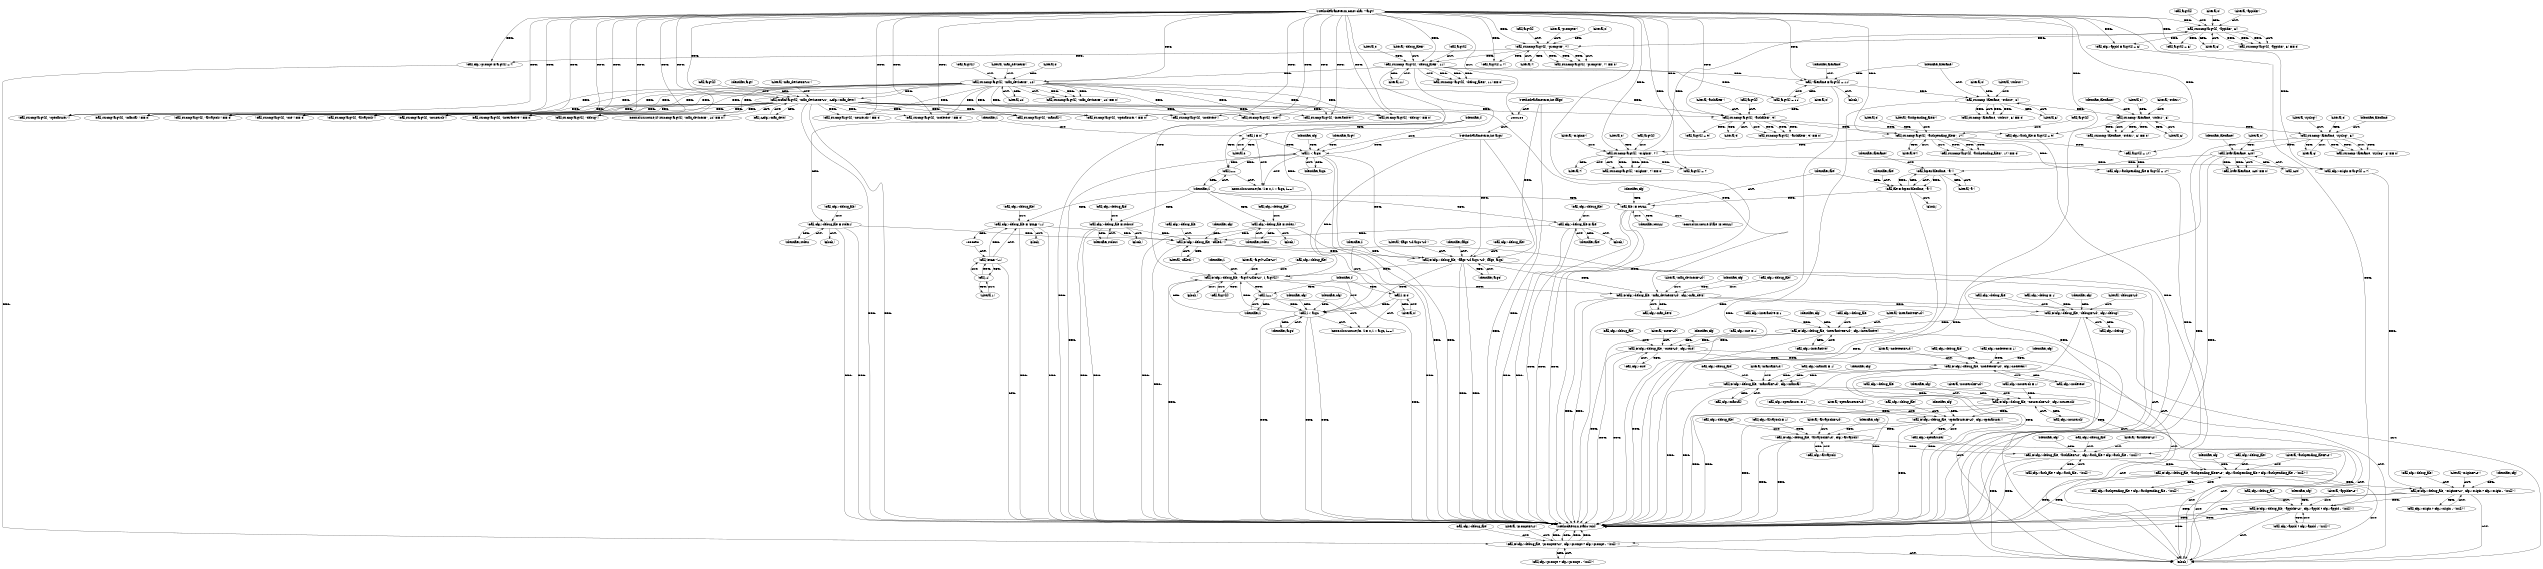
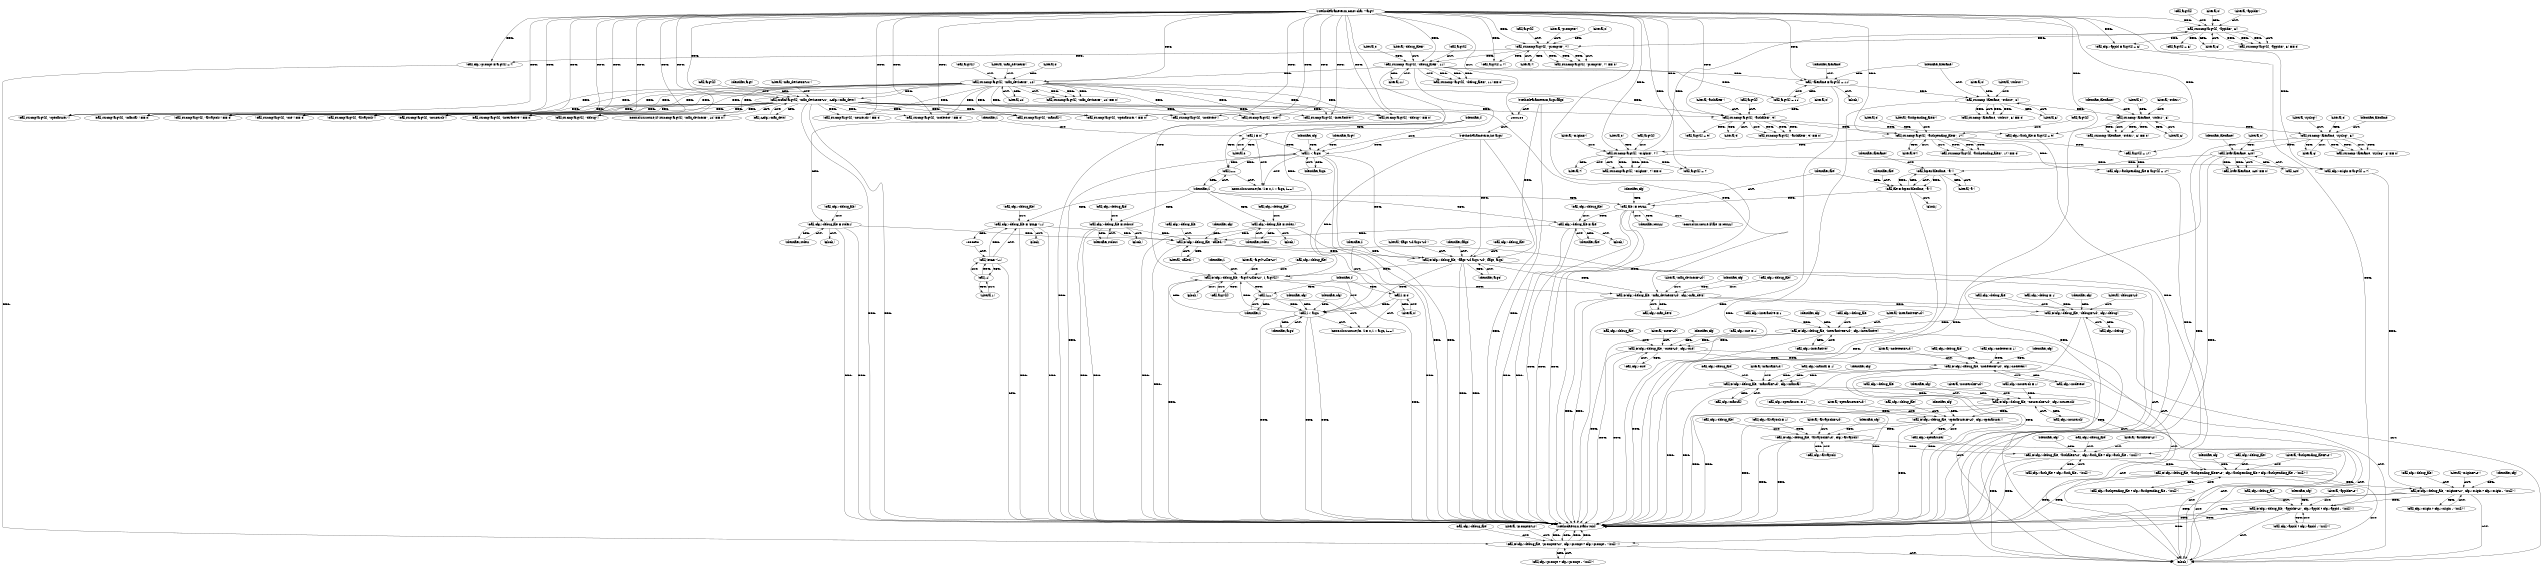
edge "(MethodParameterIn,const char **argv)" -> "(Call,argv[i] + 6)": removed, label "DDG:"
node "(MethodParameterIn,int flags)": label "(MethodParameterIn,int flags)" -> "(MethodParameterIn,argc flags)"
edge "(Call,file != NULL)" -> "(Call,cfg->debug_file = file)": added, label "DDG:"
